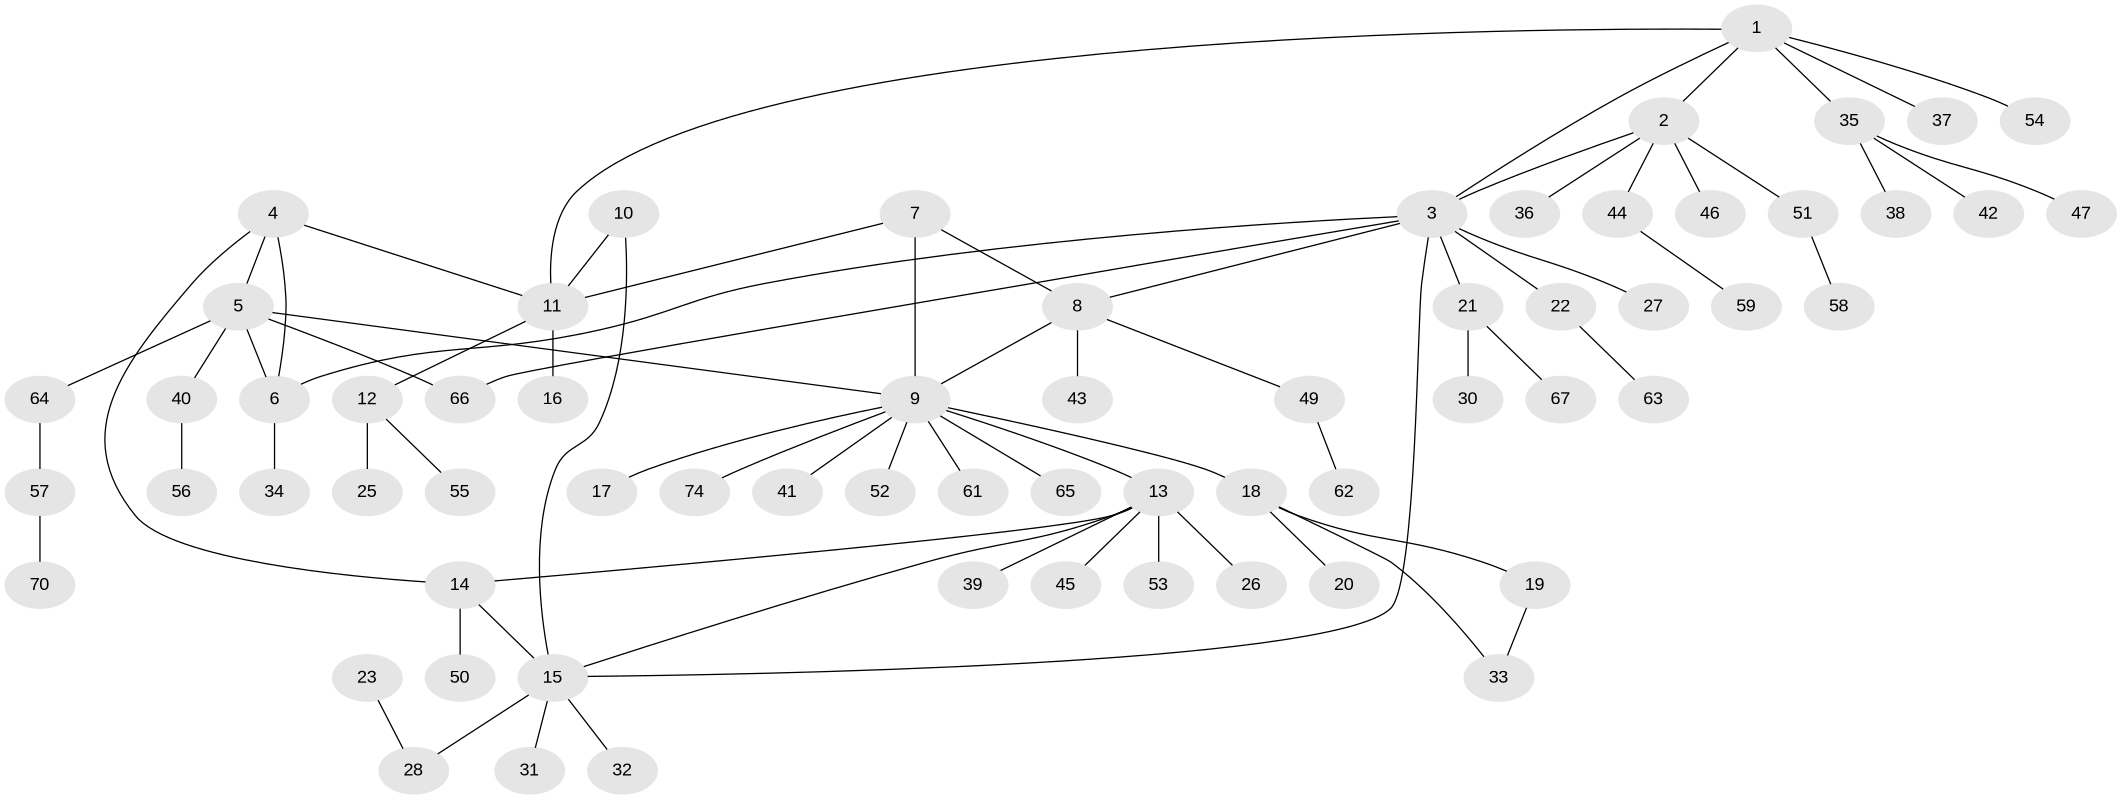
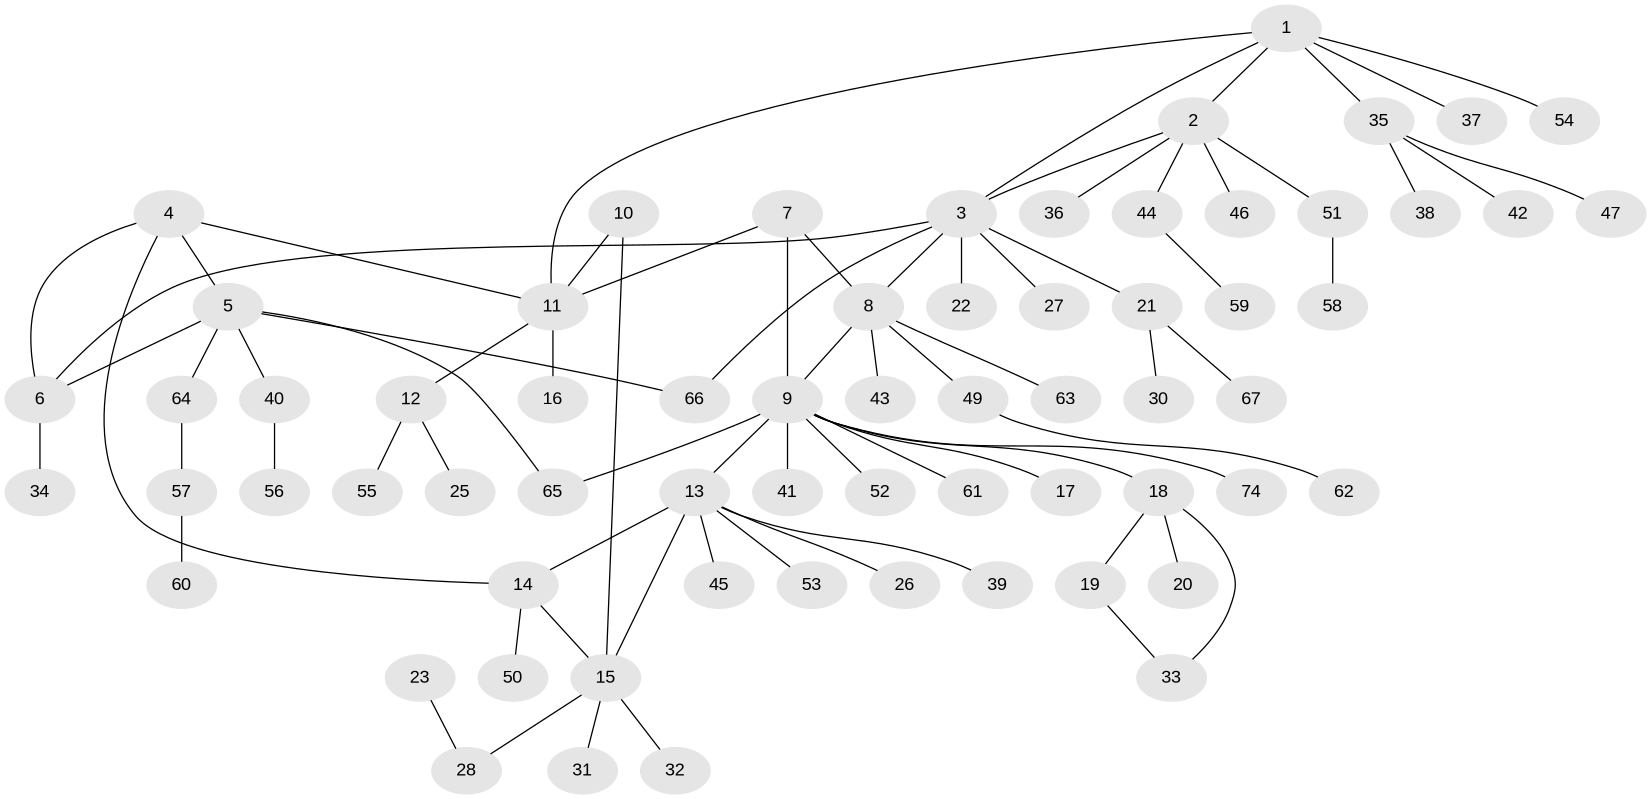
edge "5" -- "9": now "5" -- "65"
edge "22" -- "63": now "8" -- "63"
node "70": label "70" -> "60"
edge "3" -- "15": removed
